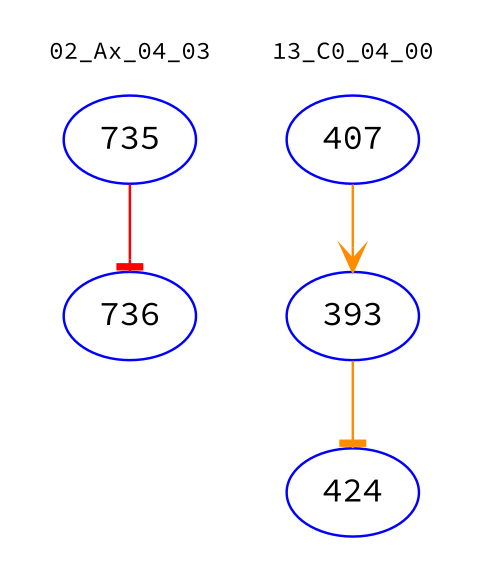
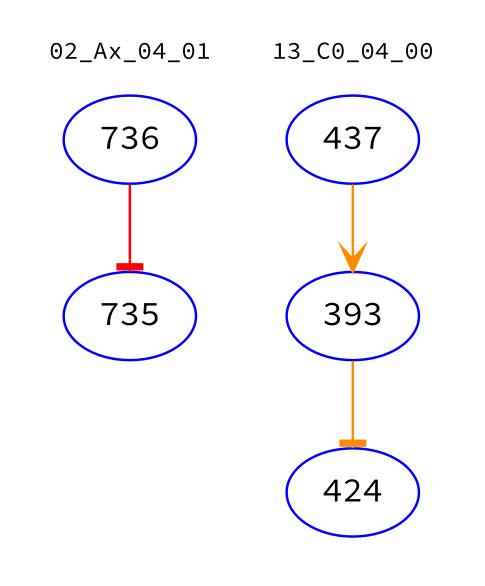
cluster "02_Ax_04_03": label "02_Ax_04_03" -> "02_Ax_04_01"
node "407": label "407" -> "437"
edge "735" -> "736": reversed
